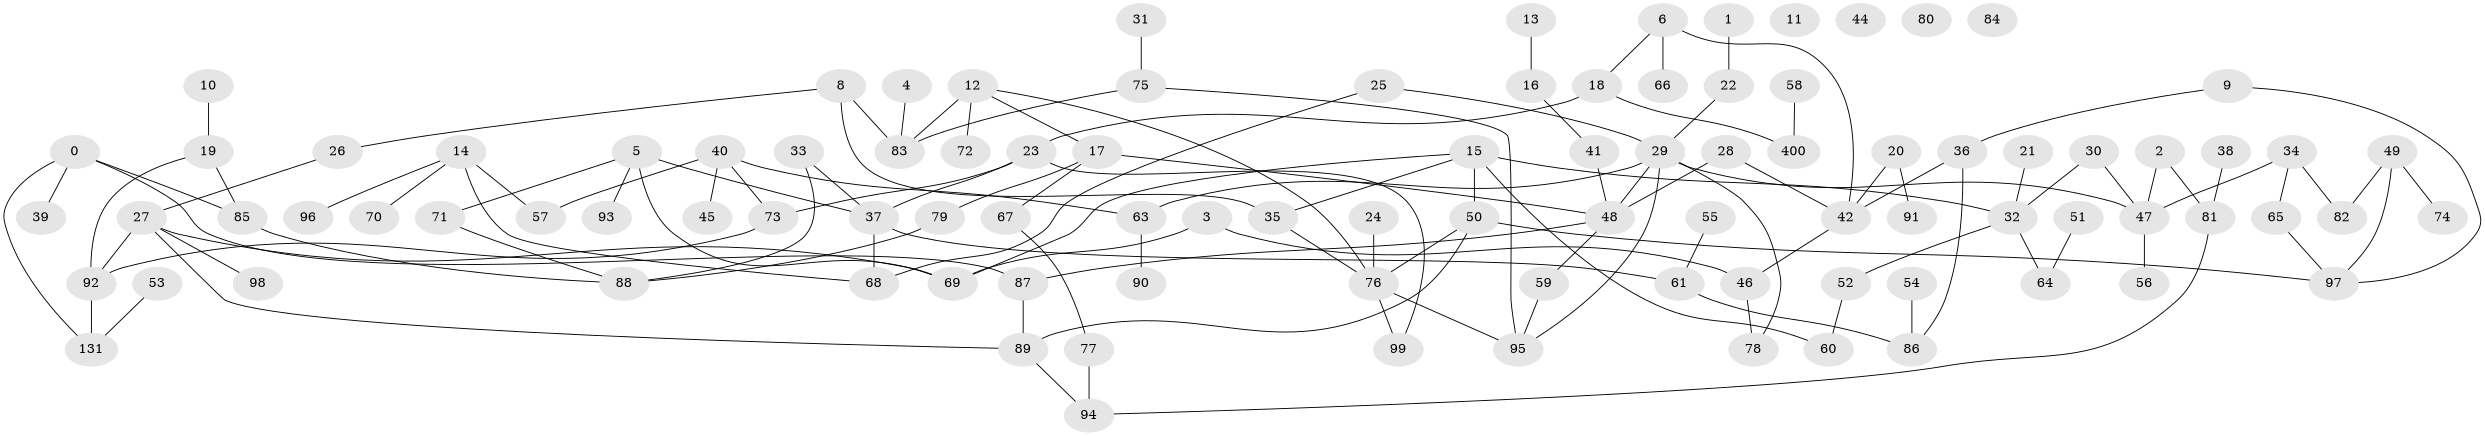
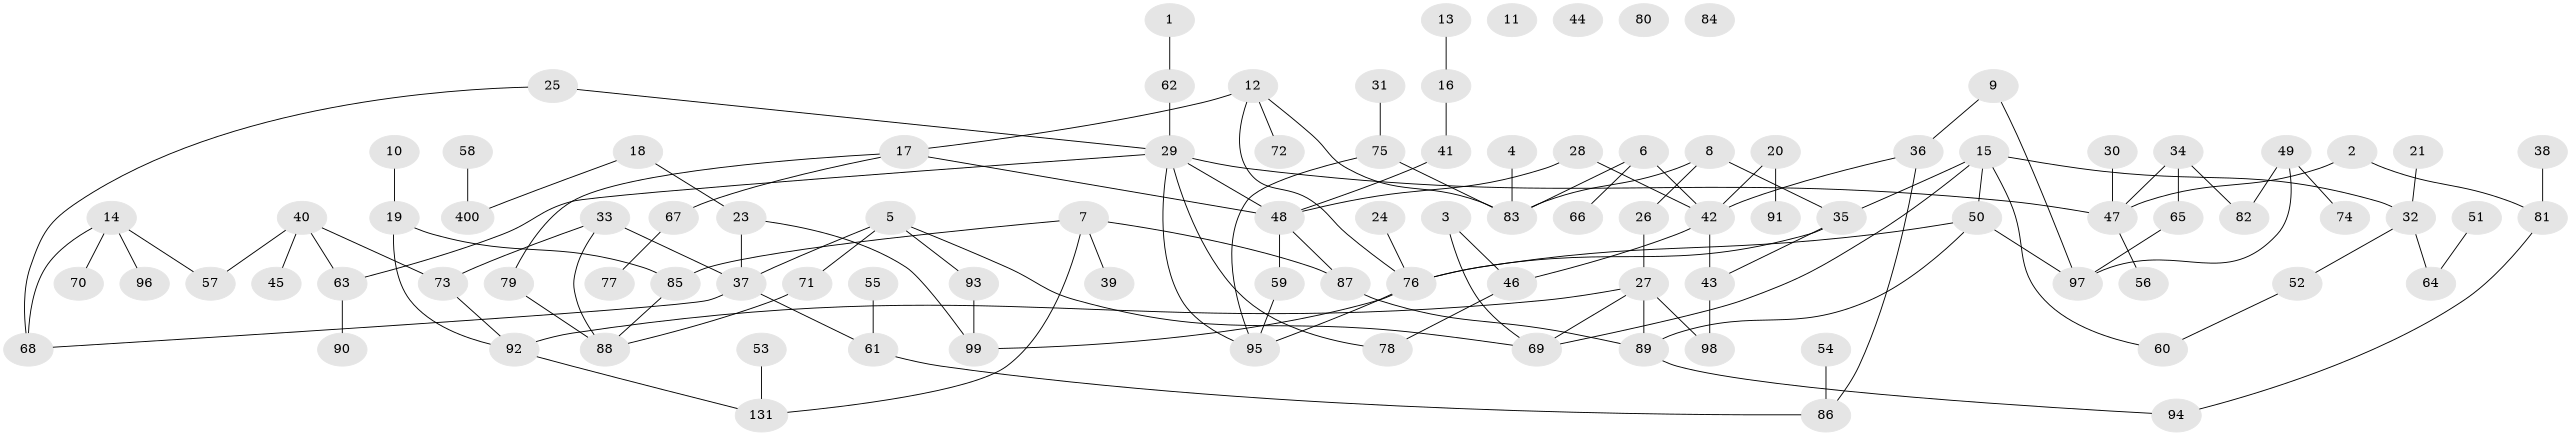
edge "6" -- "18": now "6" -- "83"
node "22": label "22" -> "62"
node "0": label "0" -> "7"
edge "30" -- "32": removed
edge "23" -- "73": now "33" -- "73"
node "43": added
edge "93" -- "99": added
edge "77" -- "94": removed
